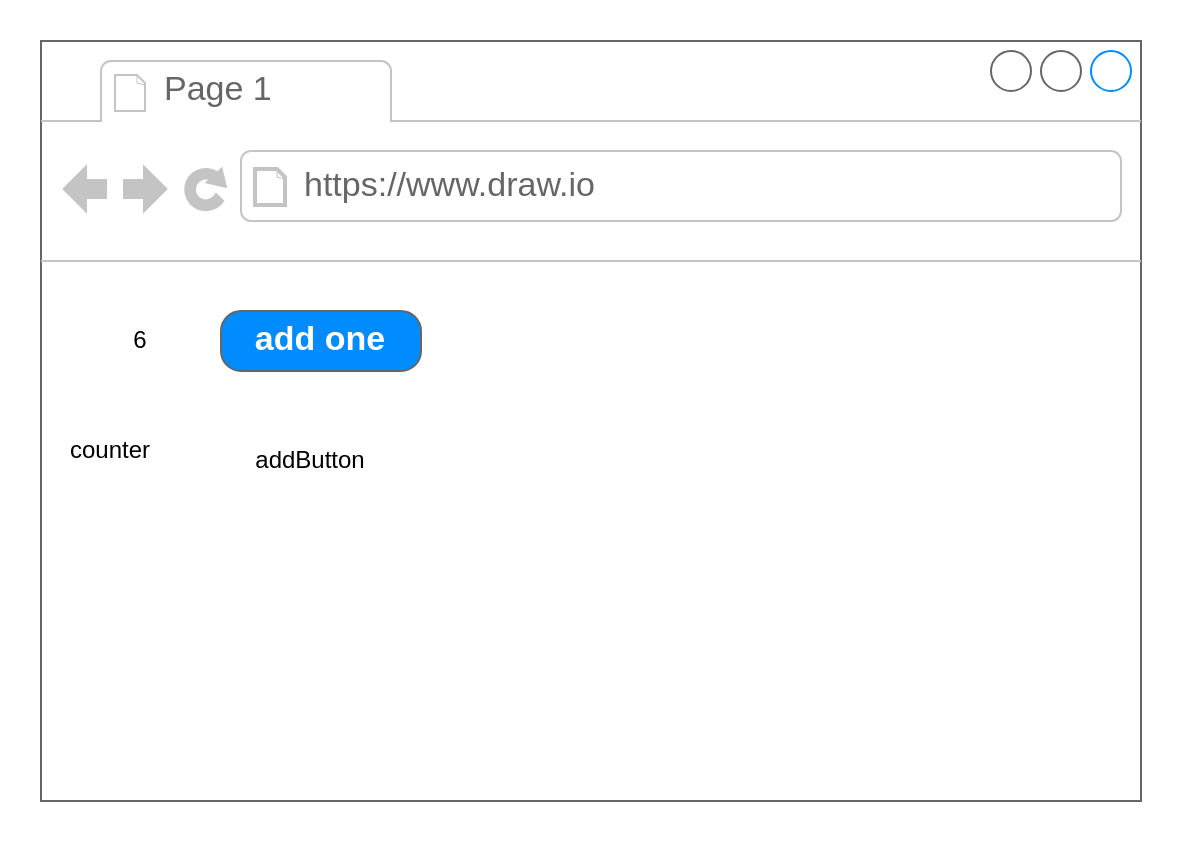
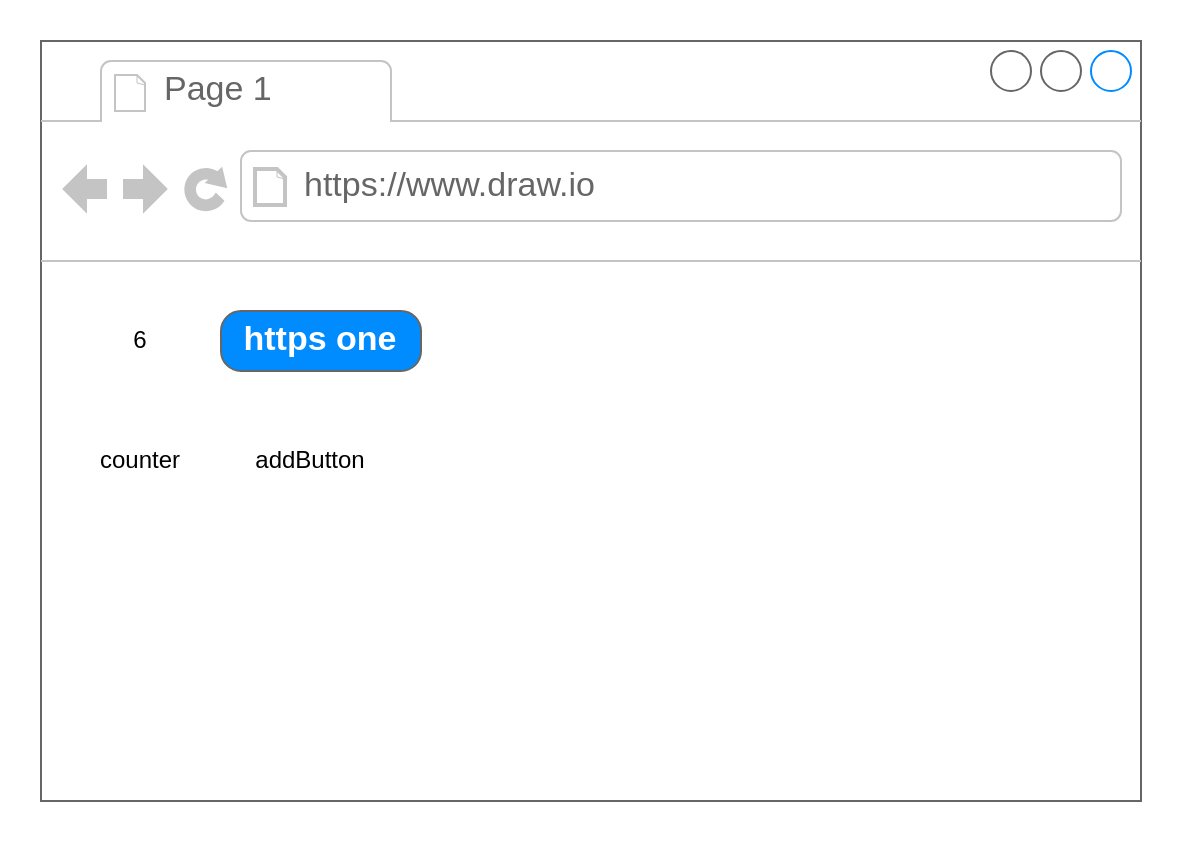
node "add one": label "add one" -> "https one"
node "counter": moved (111, 451) -> (141, 461)
